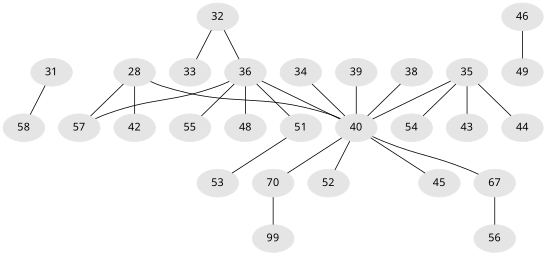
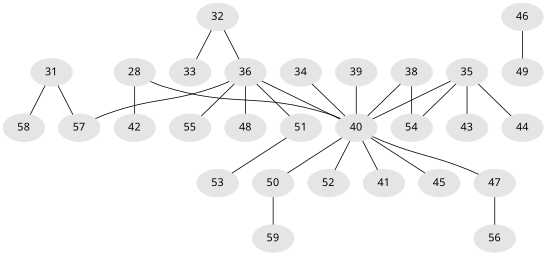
edge "38" -- "54": added
edge "28" -- "57": now "31" -- "57"
node "70": label "70" -> "50"
node "41": added
node "67": label "67" -> "47"
node "99": label "99" -> "59"
